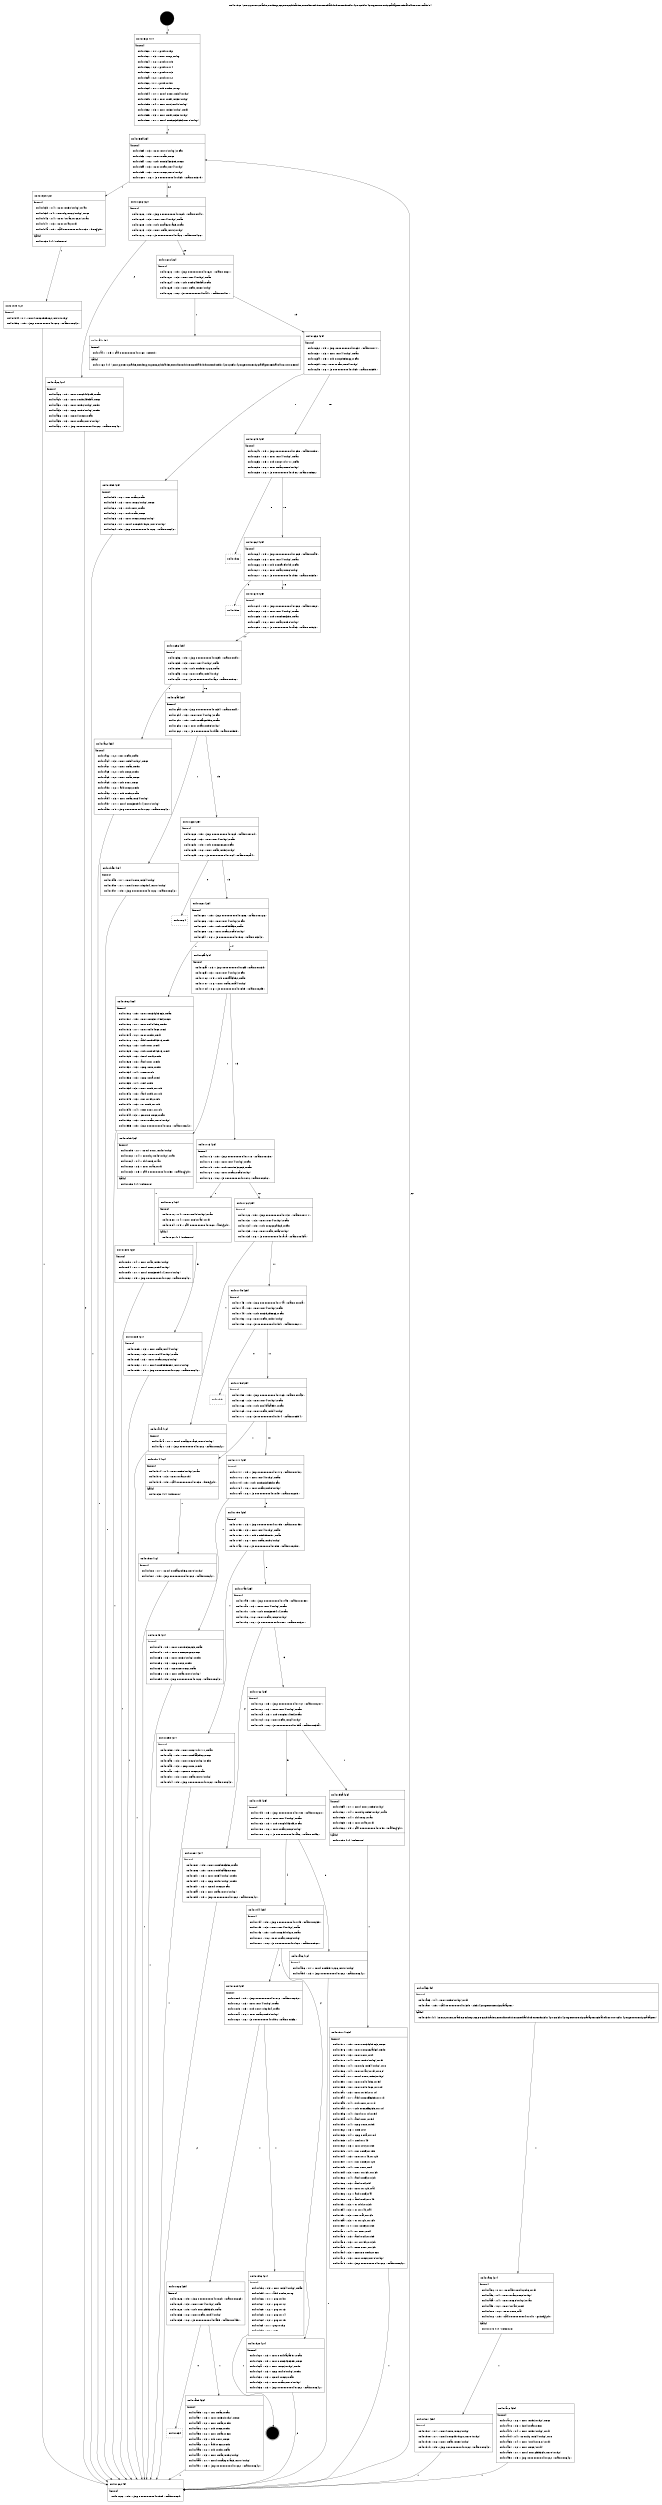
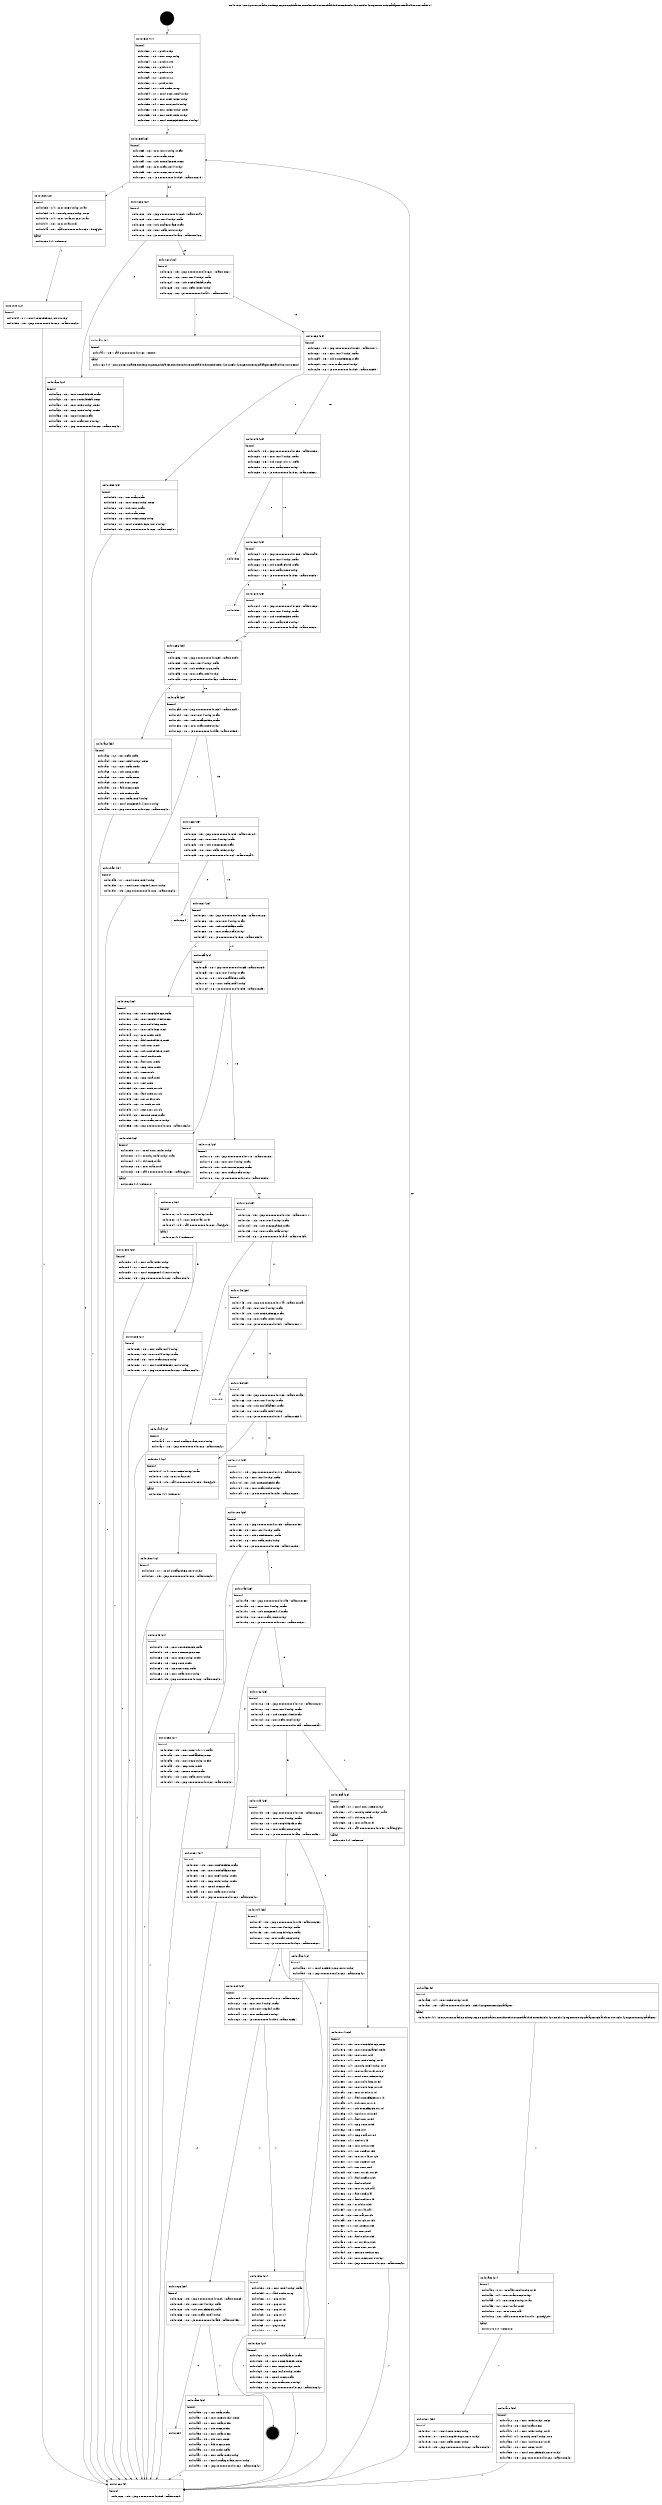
edge "0x401777 [25]" -> "0x401849 [27]": removed, label "1"
edge "0x401790 [25]" -> "0x4017a9 [25]": reversed
edge "0x401b07 [25]" -> "0x401c02 [5]": removed, label "1"
